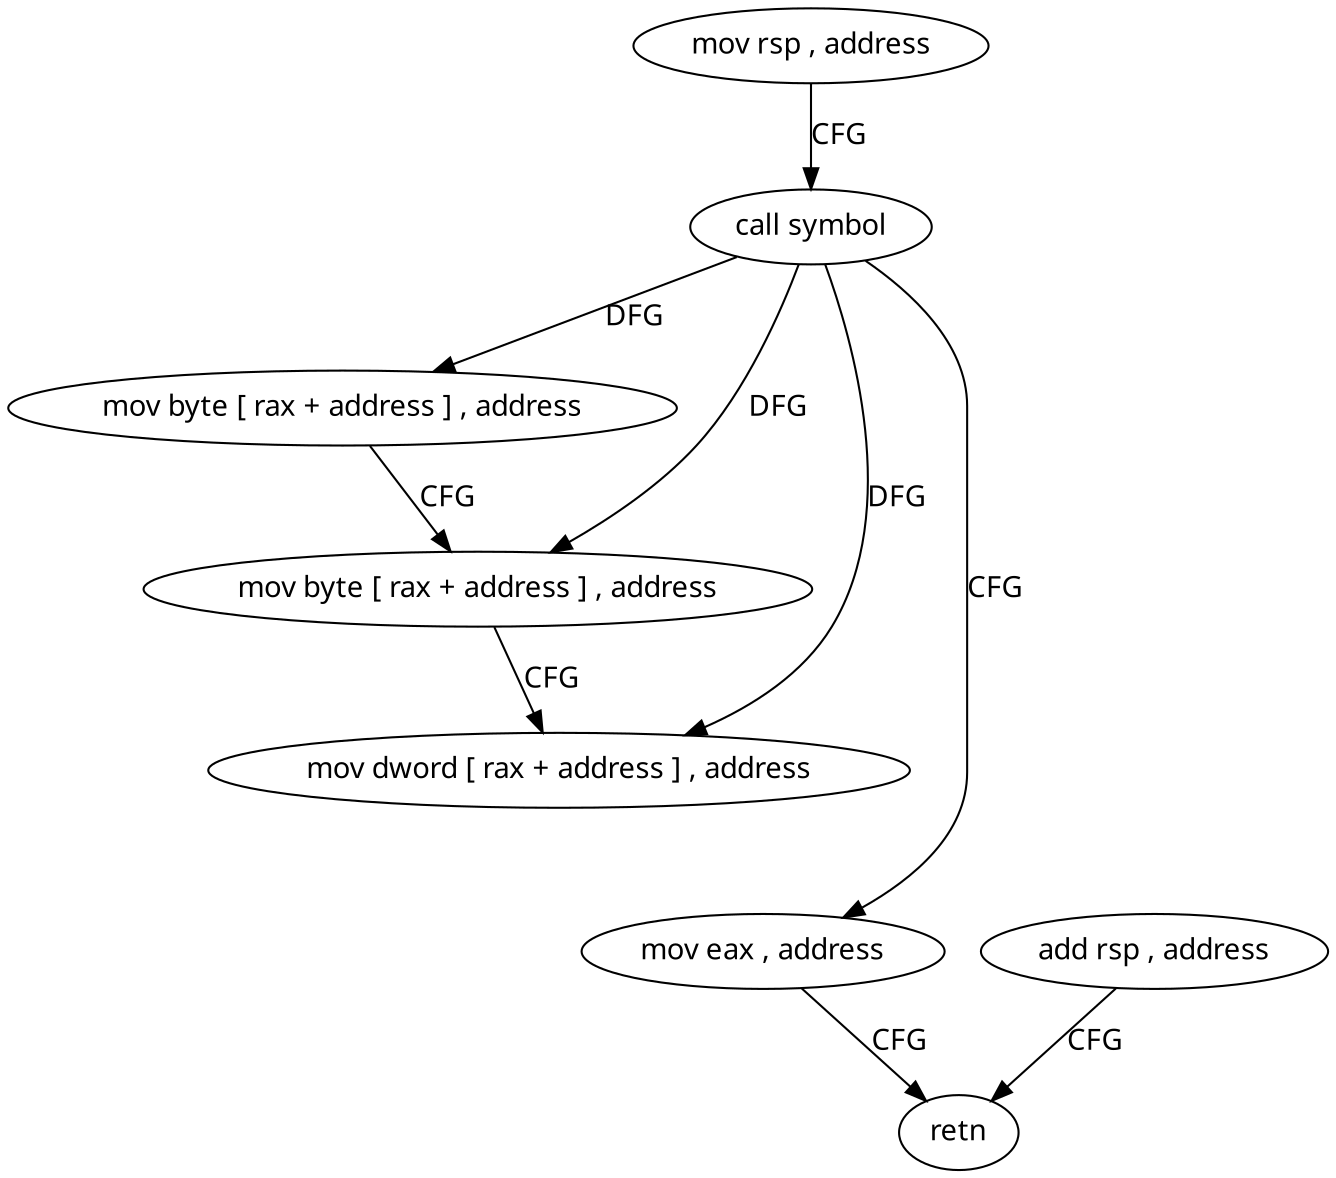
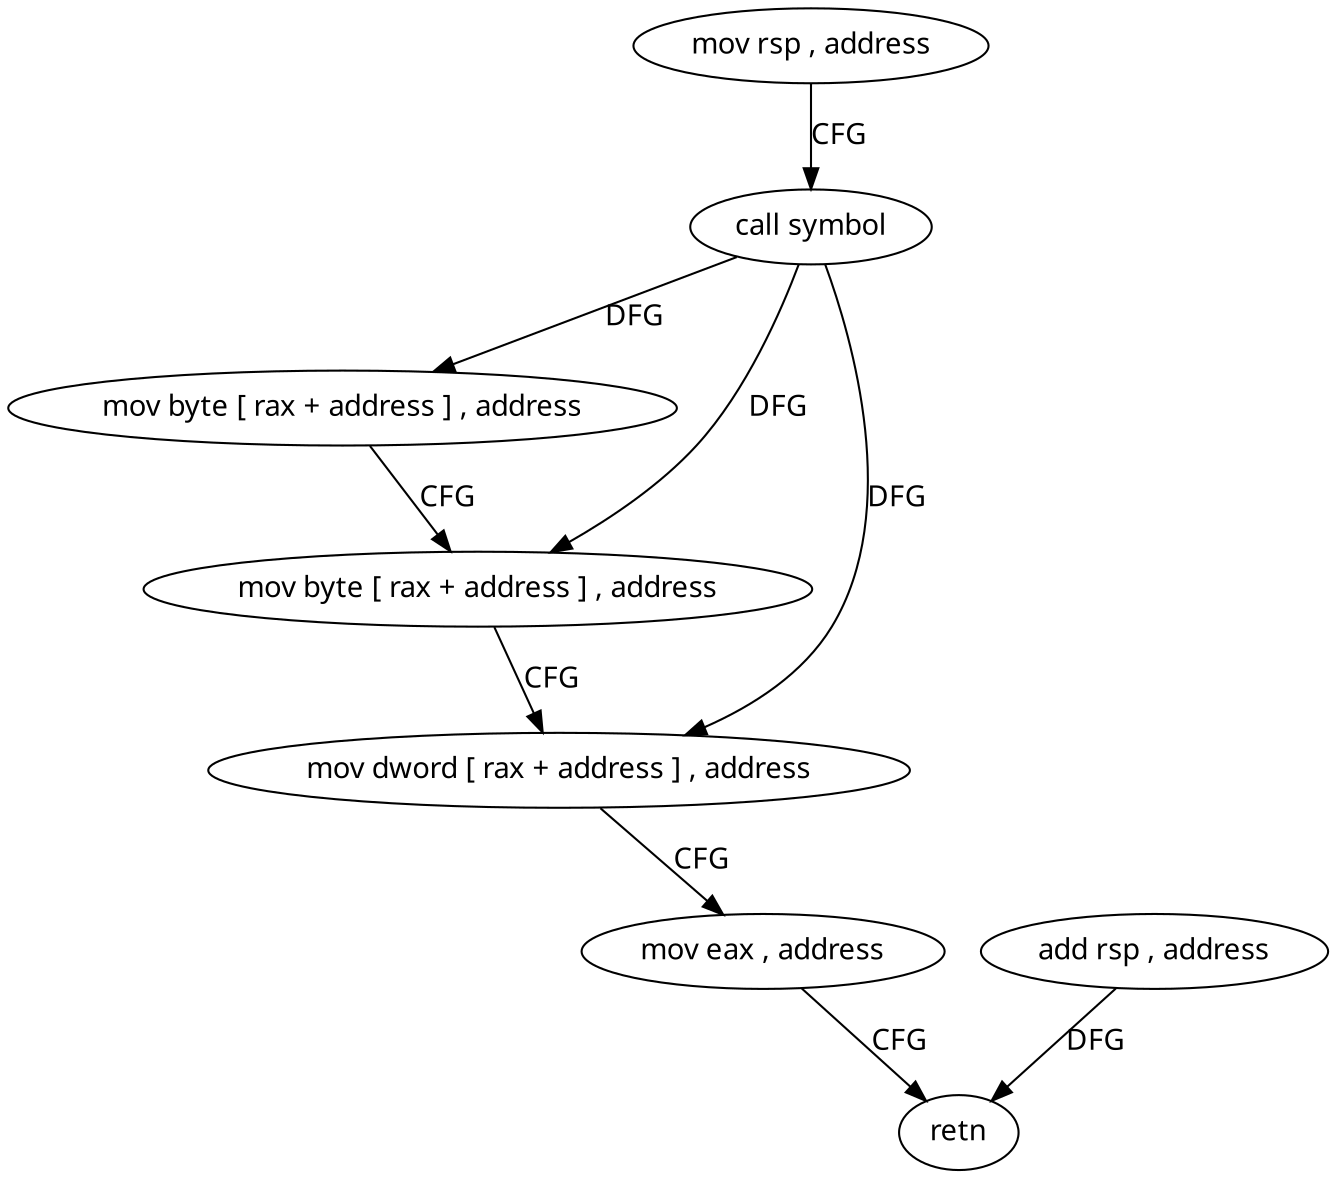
edge "call symbol" -> "mov eax , address": now "mov dword [ rax + address ] , address" -> "mov eax , address"
edge "add rsp , address" -> "retn": label "CFG" -> "DFG"
